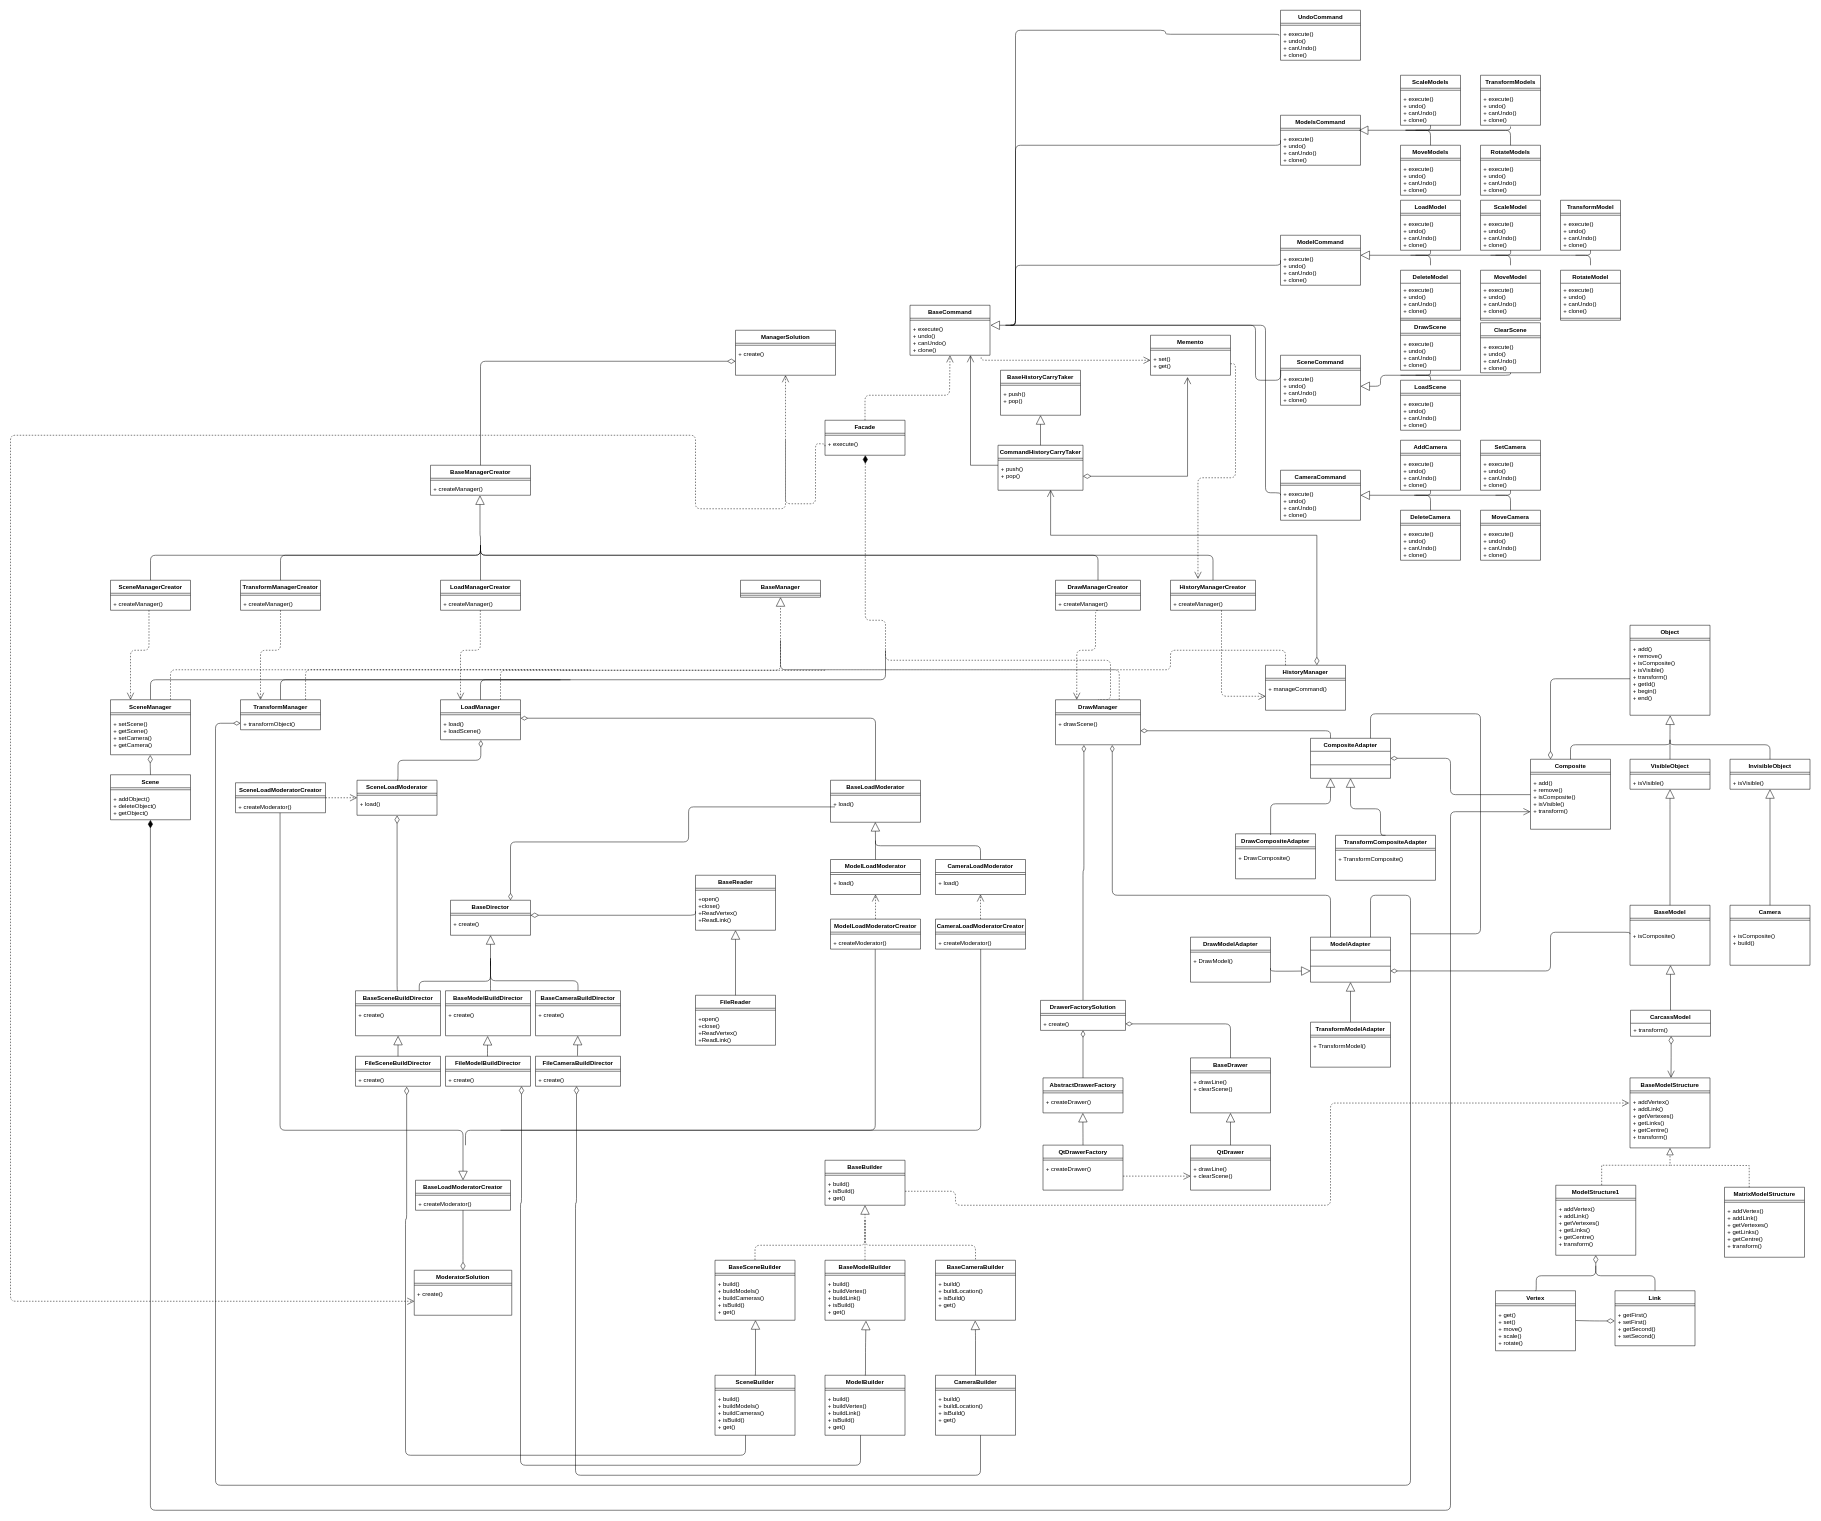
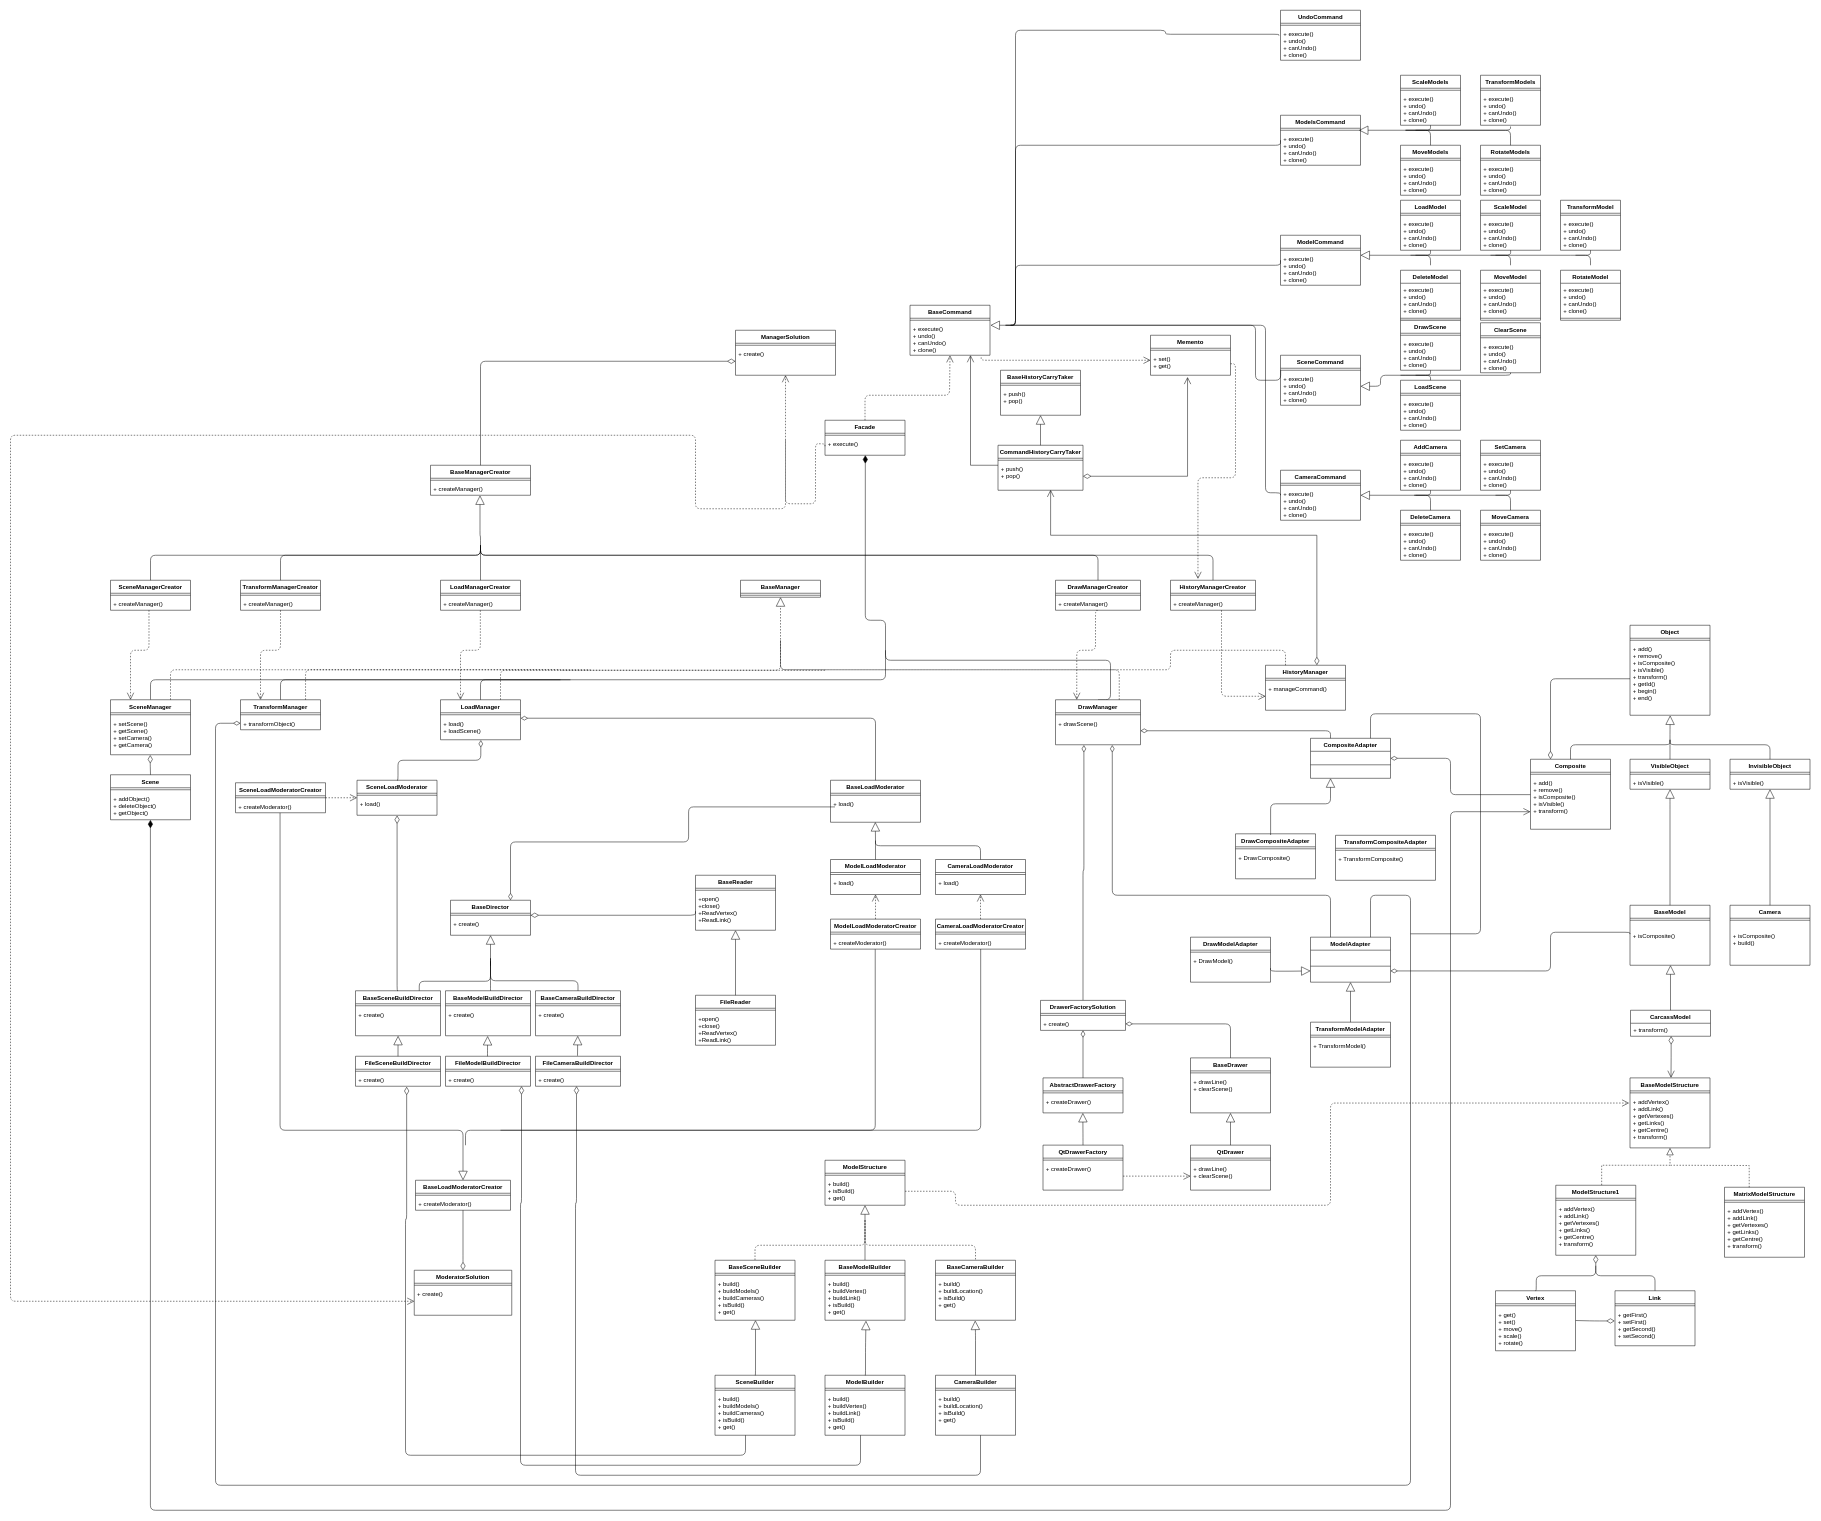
edge "DrawManager" -> "+ execute()": style dashed -> solid
edge "TransformCompositeAdapter" -> "CompositeAdapter": removed
node "BaseBuilder": label "BaseBuilder" -> "ModelStructure"
edge "BaseModelBuilder" -> "+ build() + isBuild() + get()": style dashed -> solid
